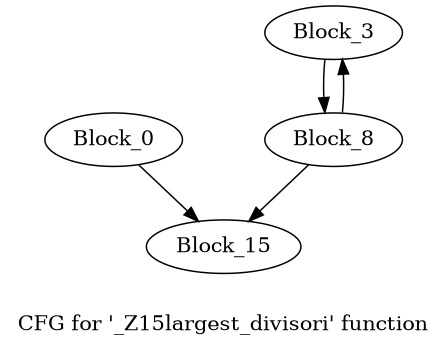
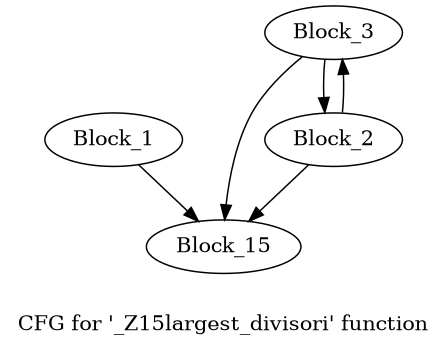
edge "Block_3" -> "Block_15": added
node "Block_0": label "Block_0" -> "Block_1"
node "Block_8": label "Block_8" -> "Block_2"
